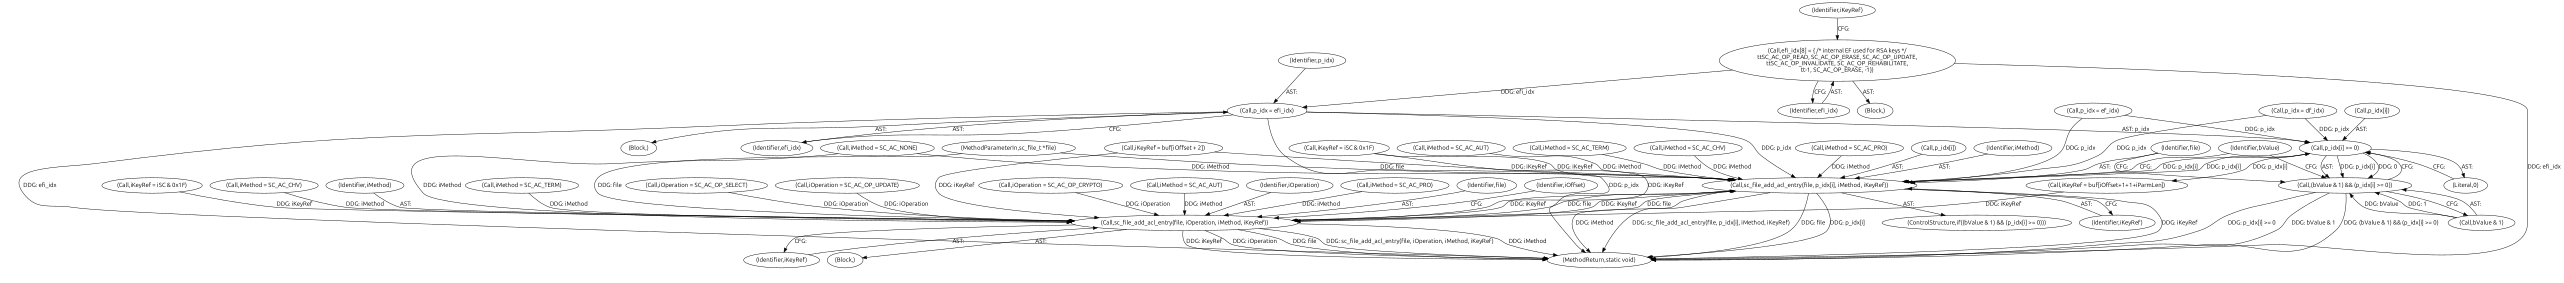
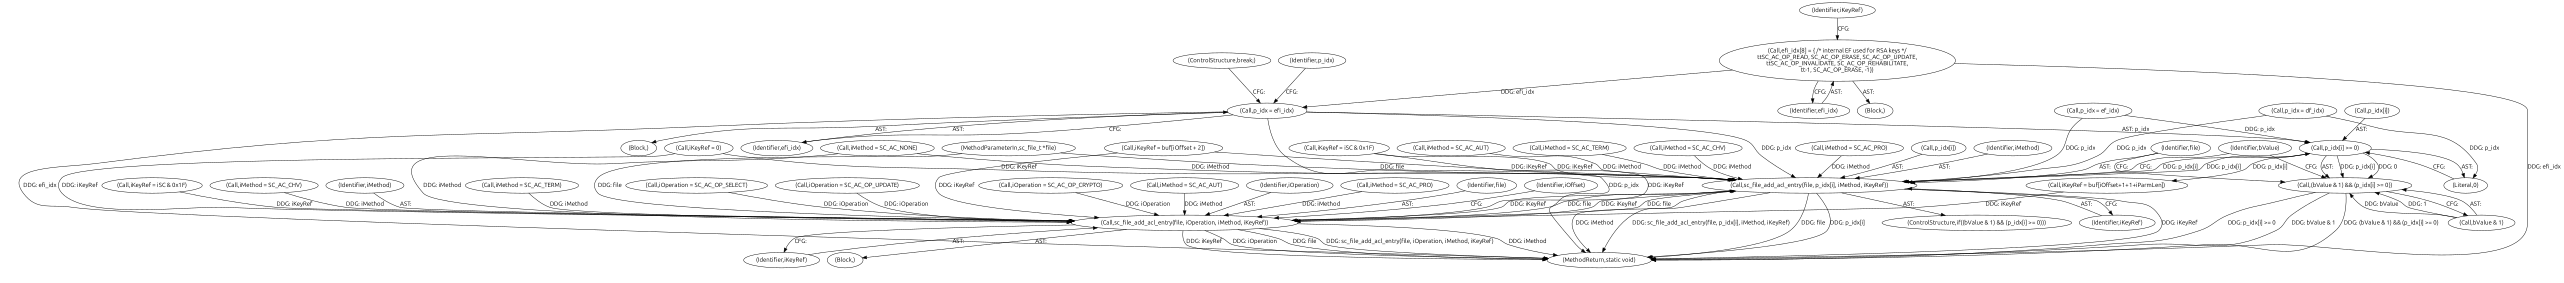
node "(ControlStructure,break;)": added
edge "(Identifier,p_idx)" -> "(Call,p_idx = efi_idx)": label "AST: " -> "CFG: "
edge "(Call,p_idx = df_idx)" -> "(Call,p_idx[i] >= 0)": now "(Call,p_idx = df_idx)" -> "(Literal,0)"
node "(Call,iKeyRef = 0)": added
edge "(Call,(bValue & 1) && (p_idx[i] >= 0))" -> "(Call,p_idx[i] >= 0)": removed, label "CFG:"
